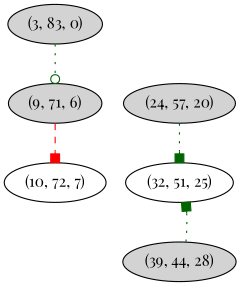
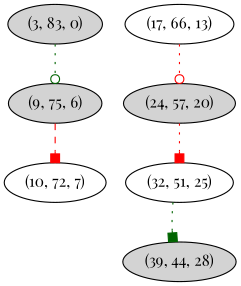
node "(17, 66, 13)": added
node "(9, 71, 6)": label "(9, 71, 6)" -> "(9, 75, 6)"
edge "(24, 57, 20)" -> "(32, 51, 25)": color darkgreen -> red
edge "(39, 44, 28)" -> "(32, 51, 25)": reversed
